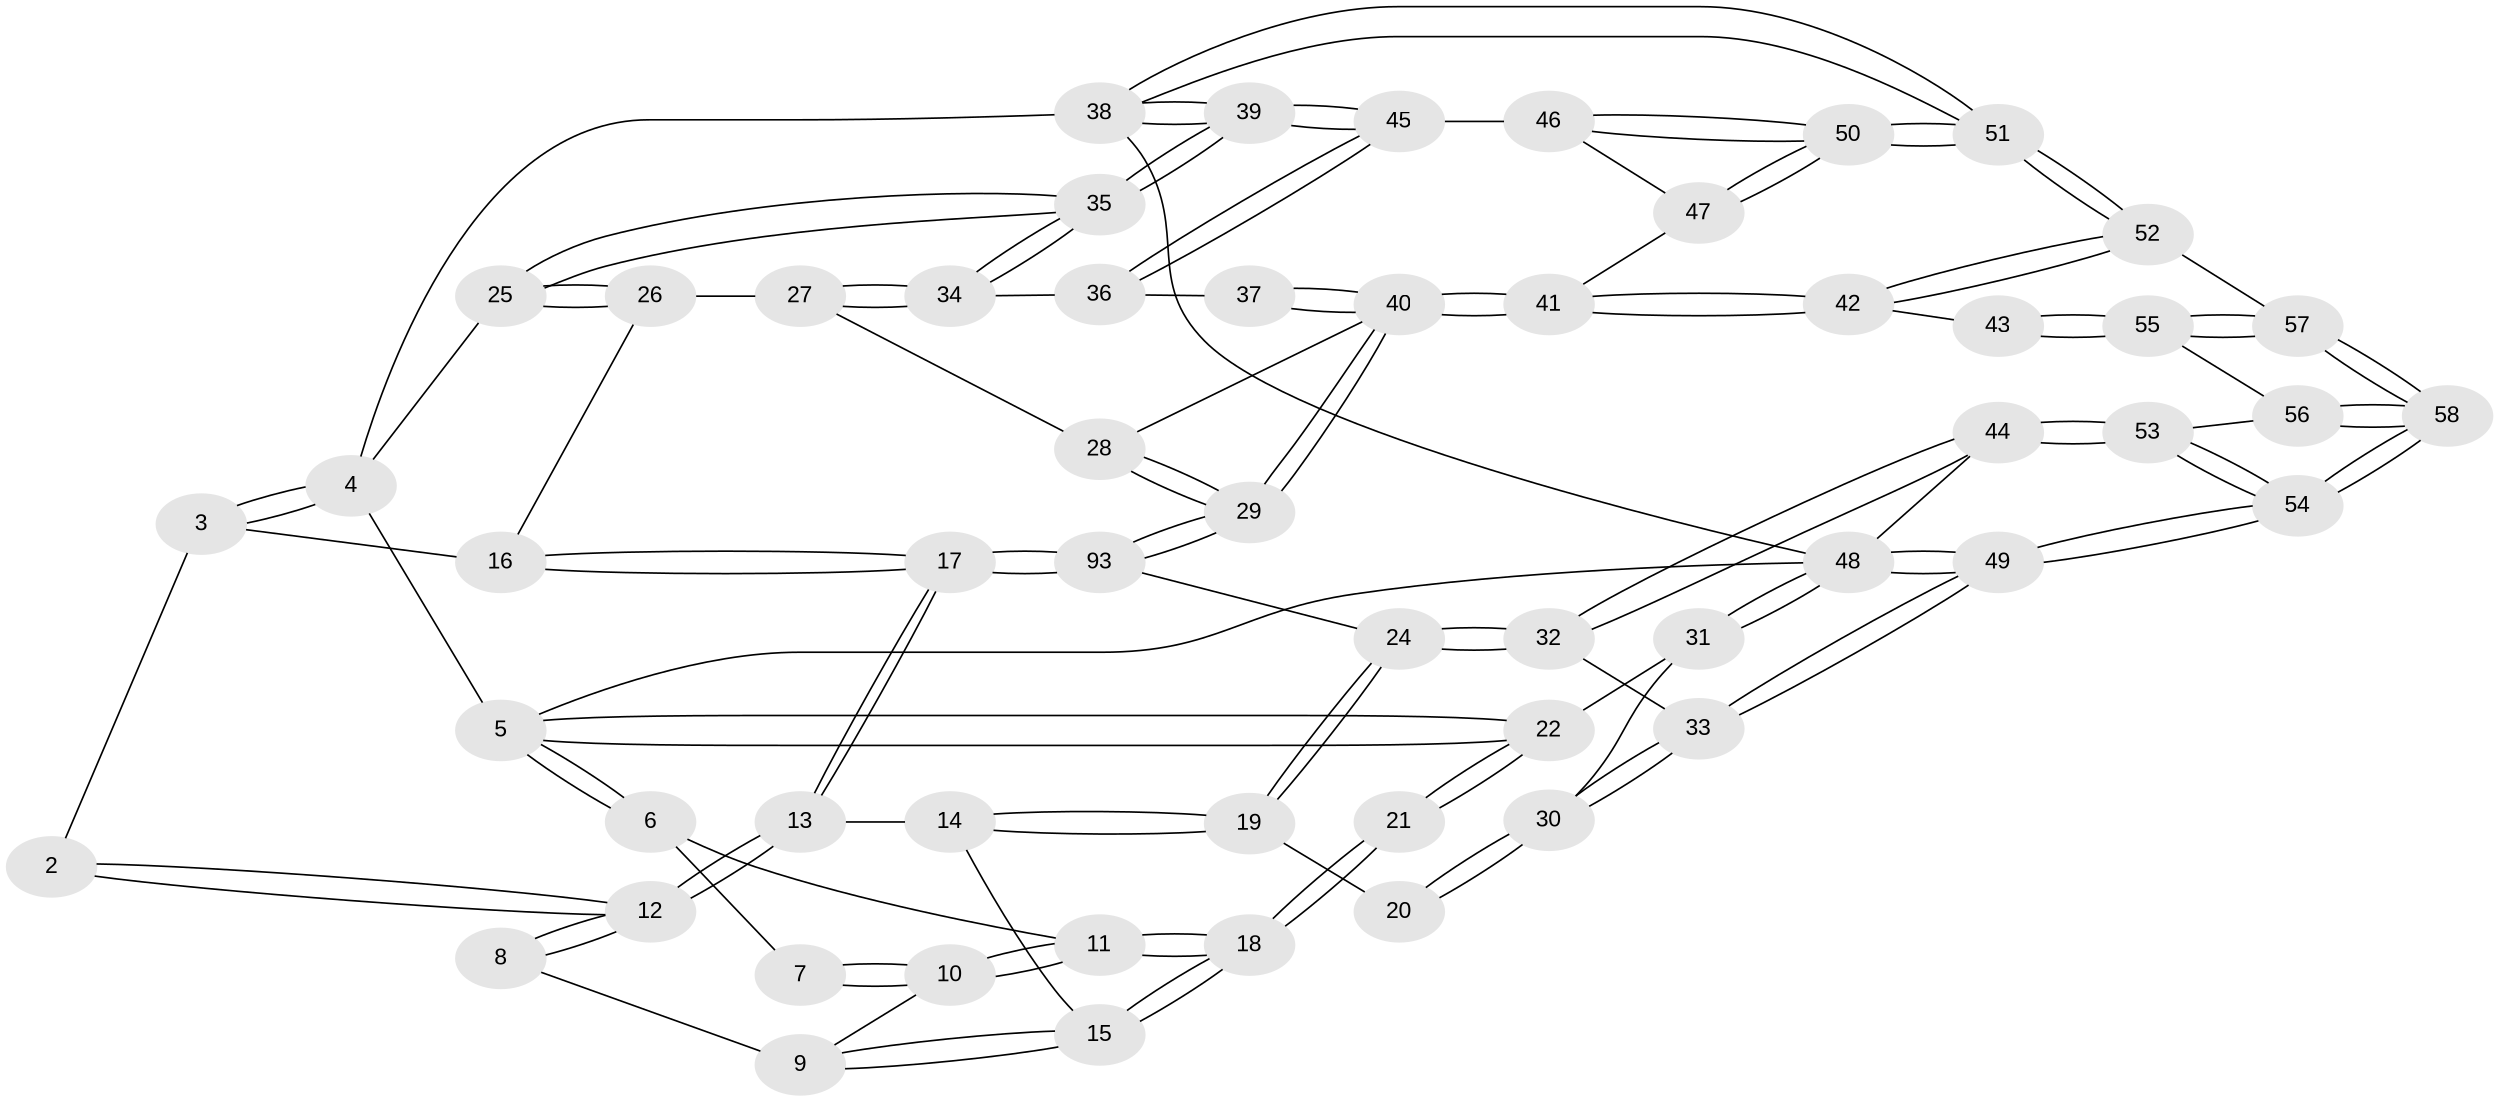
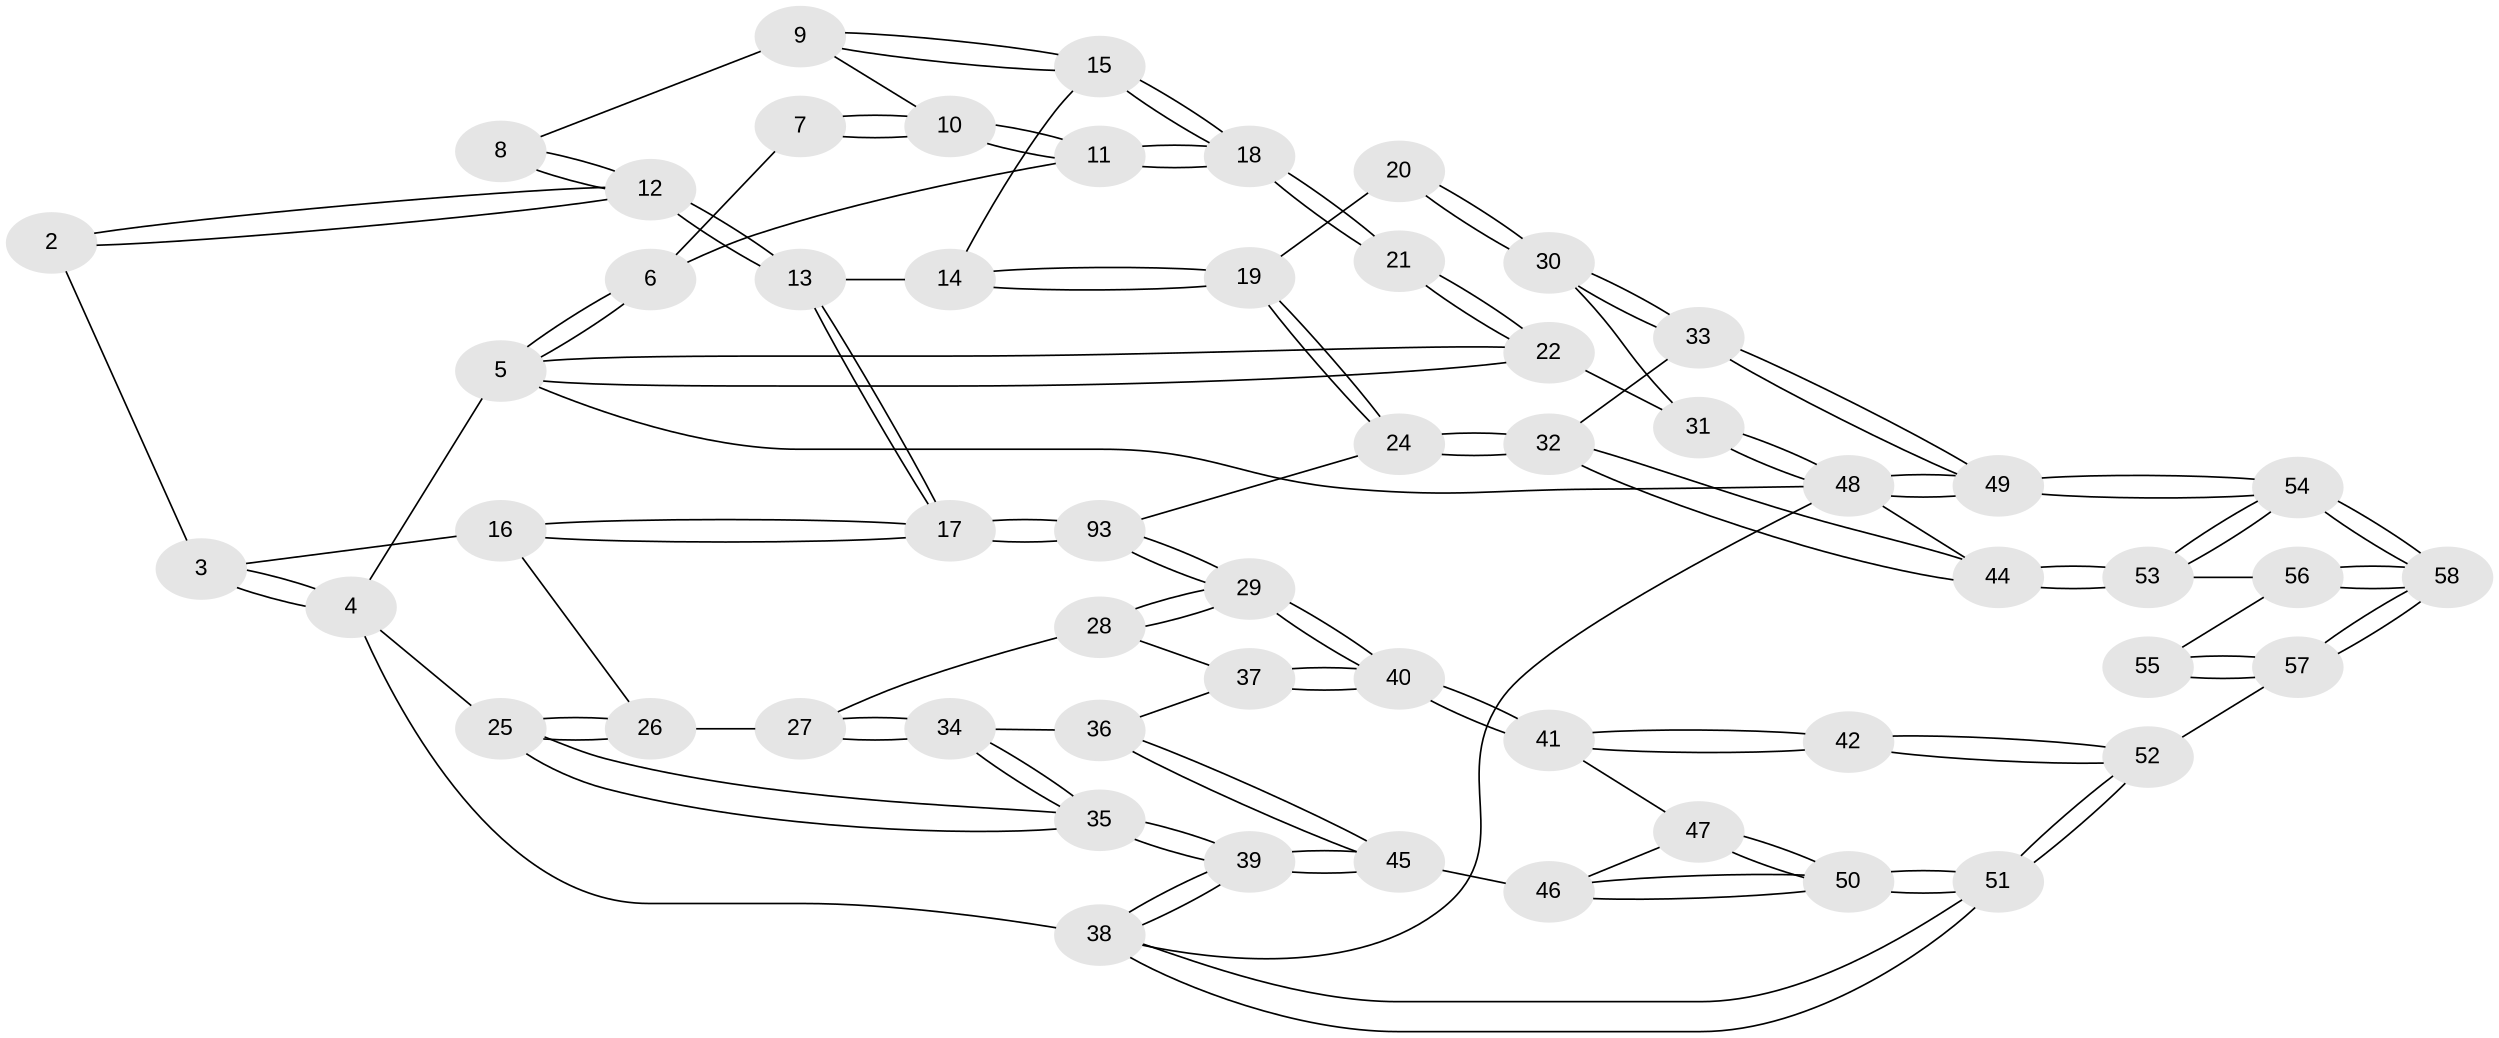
node "43": removed
edge "40" -- "28": now "37" -- "28"
